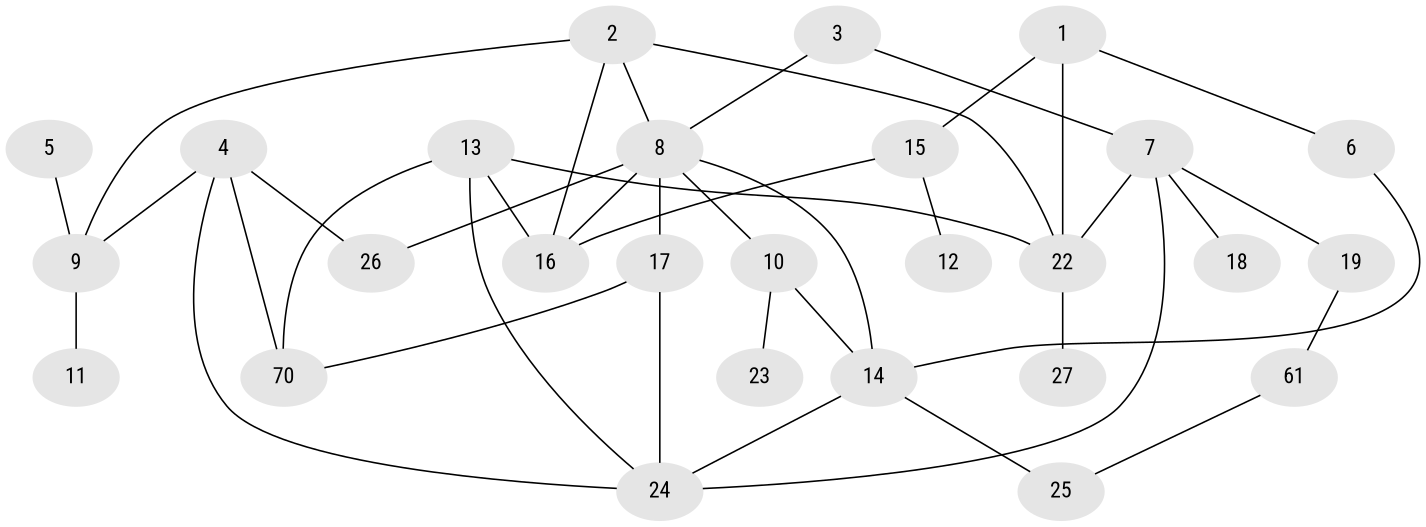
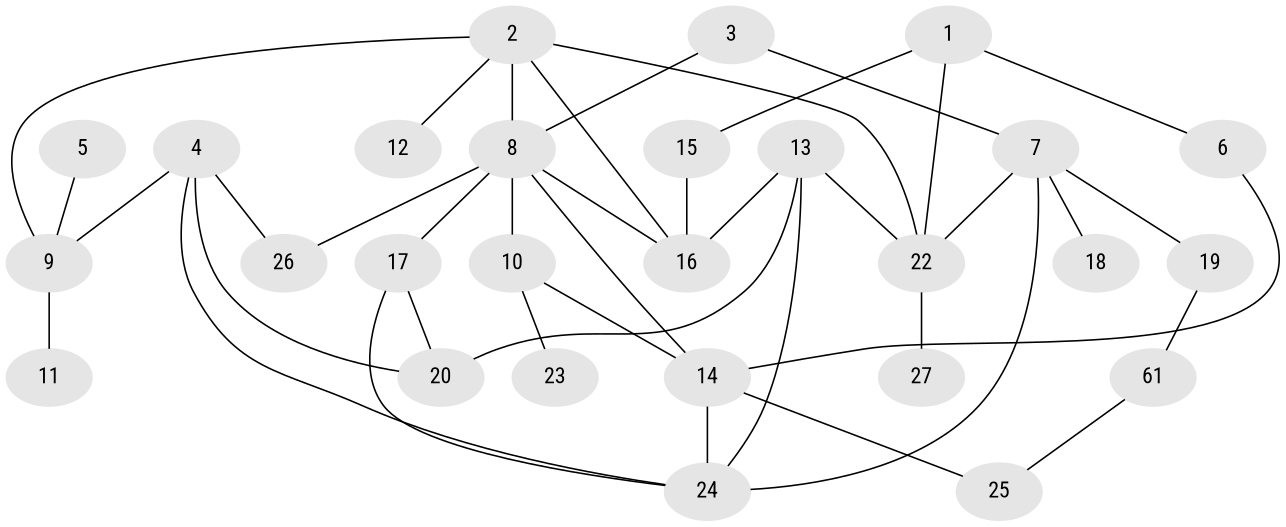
edge "15" -- "12": now "2" -- "12"
node "70": label "70" -> "20"
